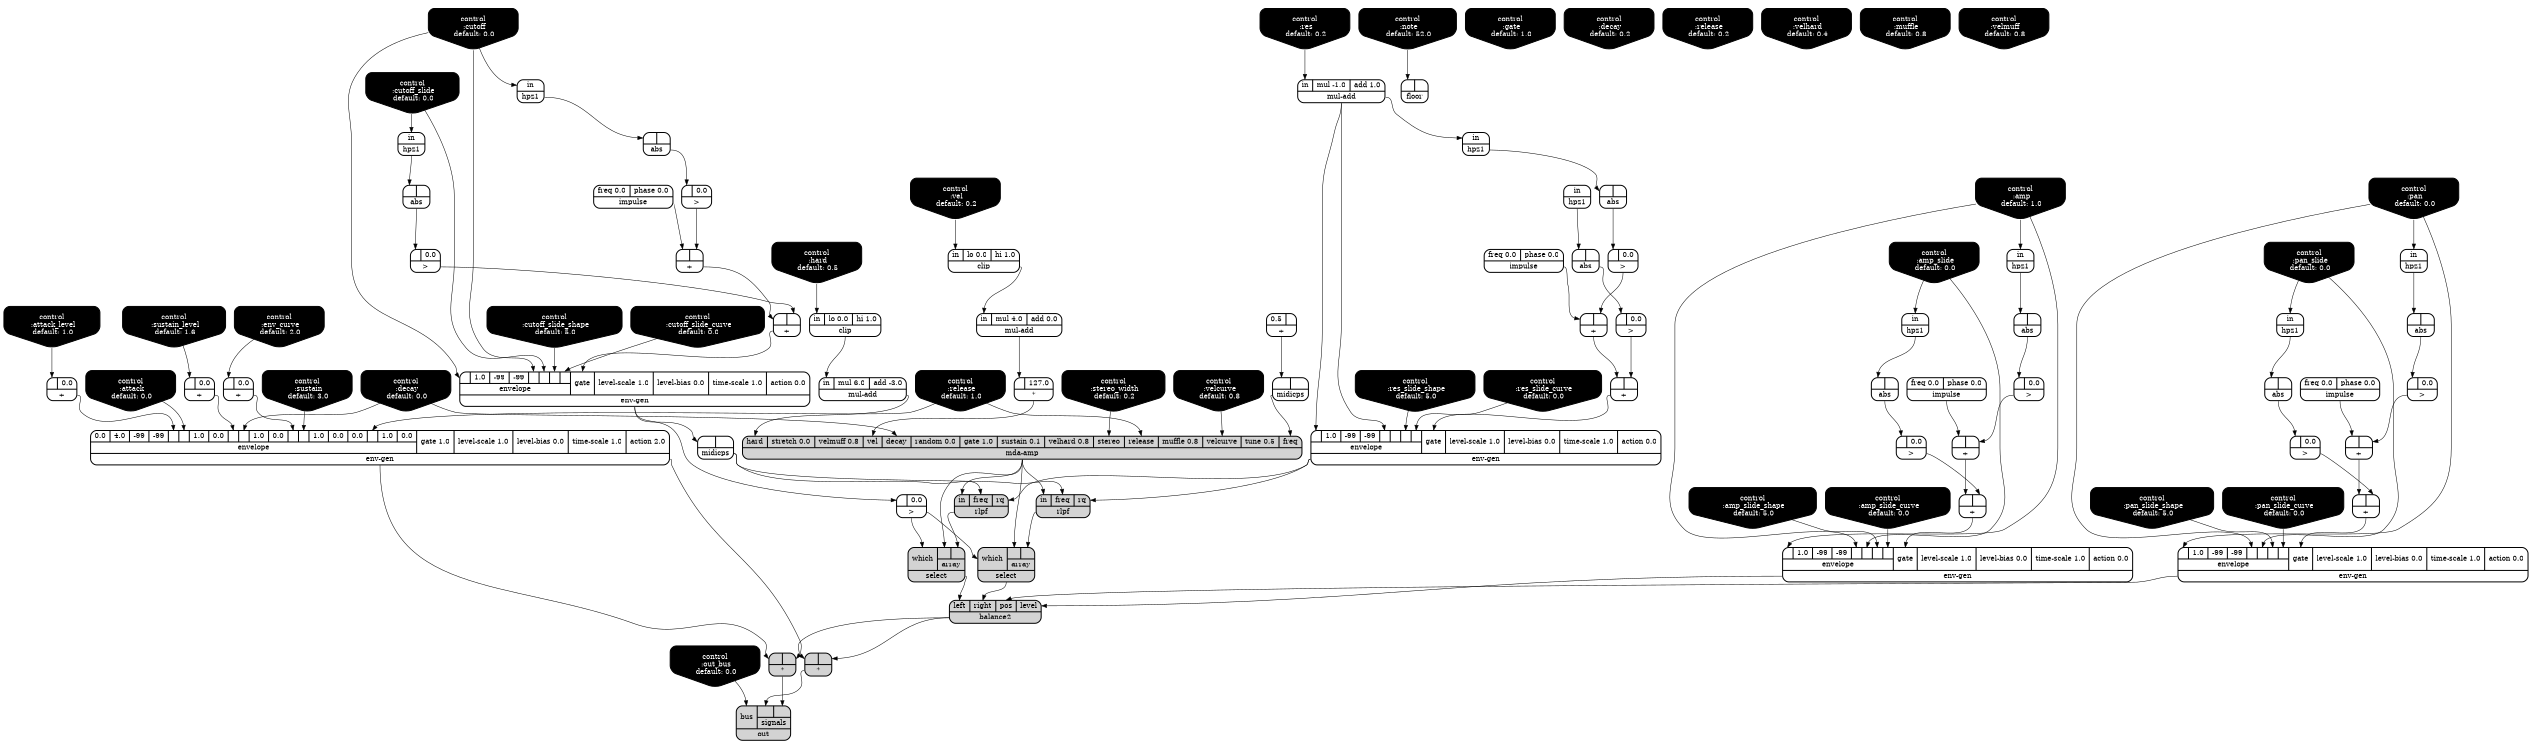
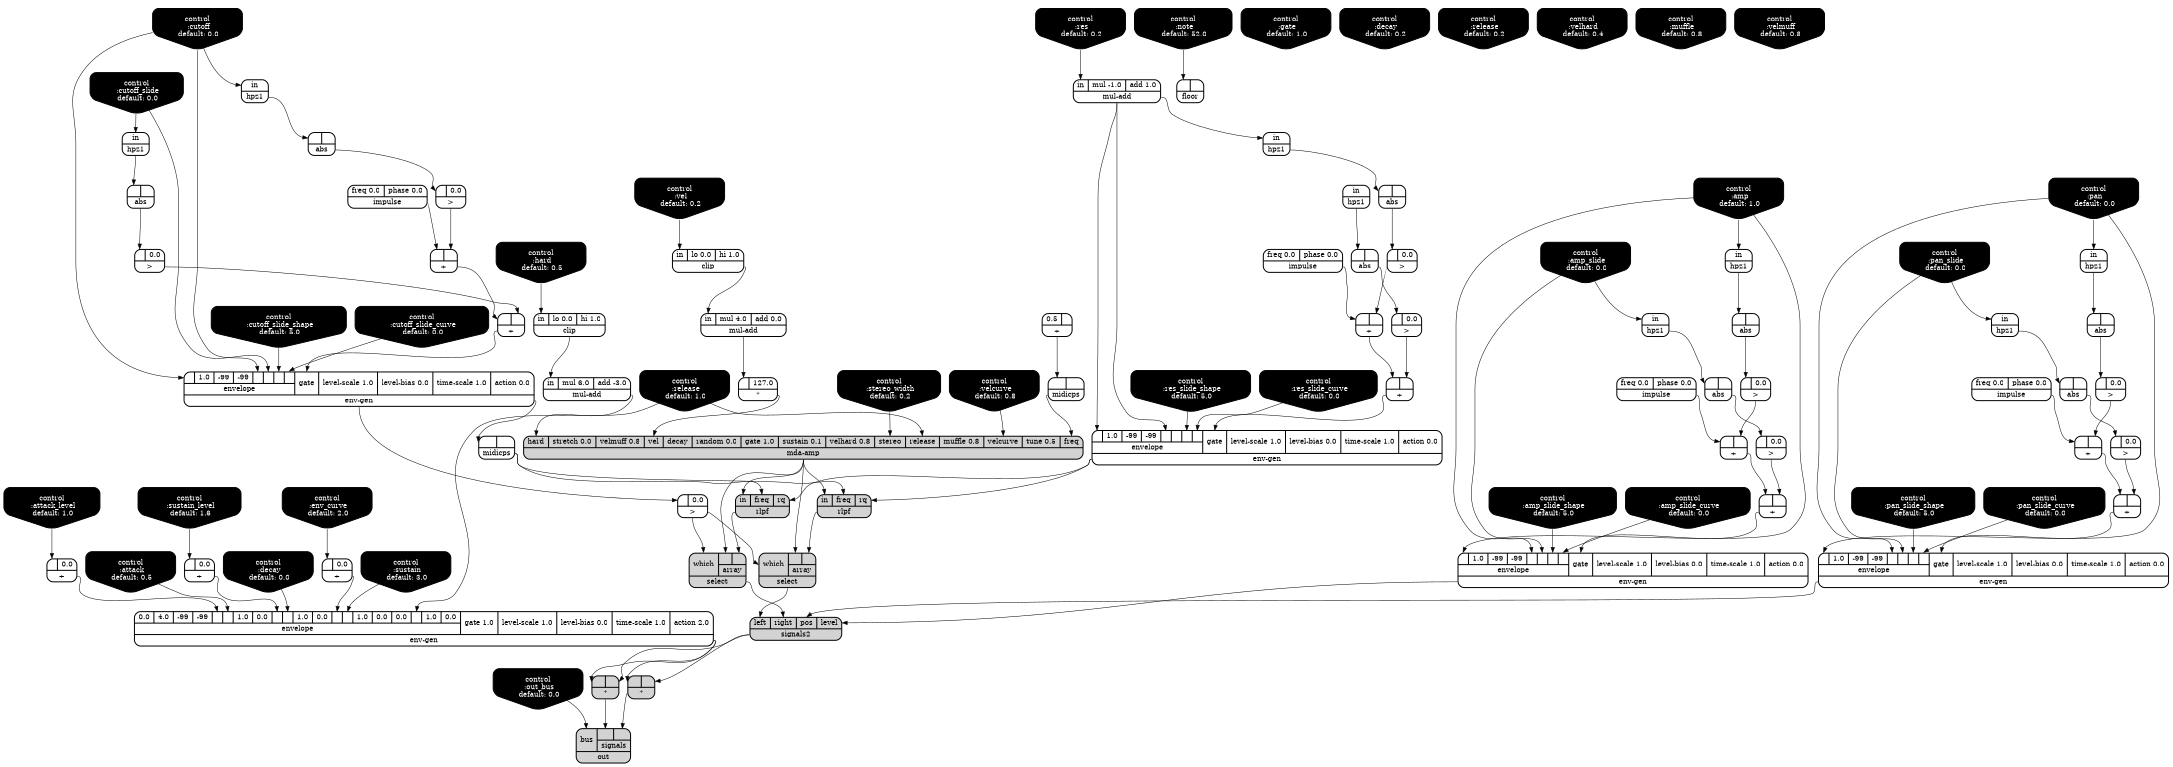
node "control :attack default: 0.0": label "control :attack default: 0.0" -> "control :attack default: 0.5"
edge "control :decay default: 0.0" -> "hard": removed
node "left": text "balance2" -> "signals2"
